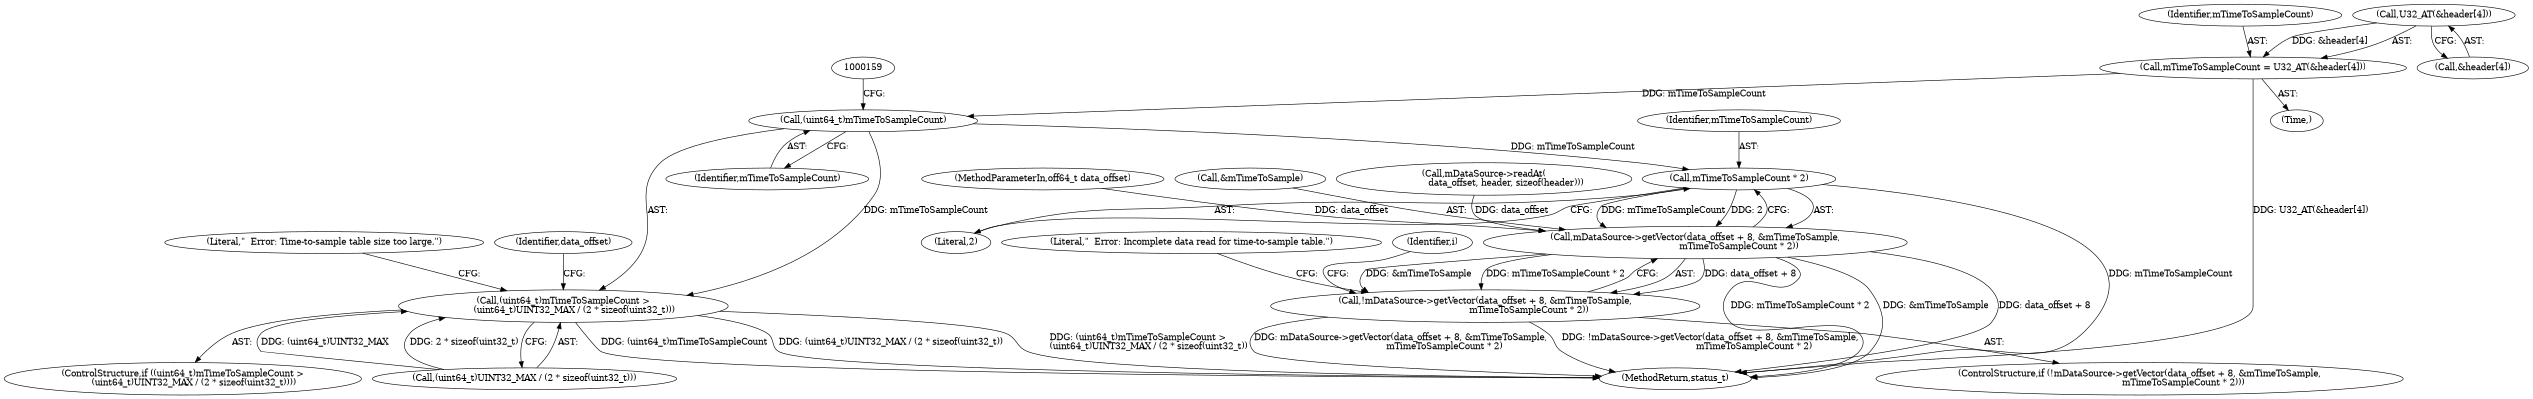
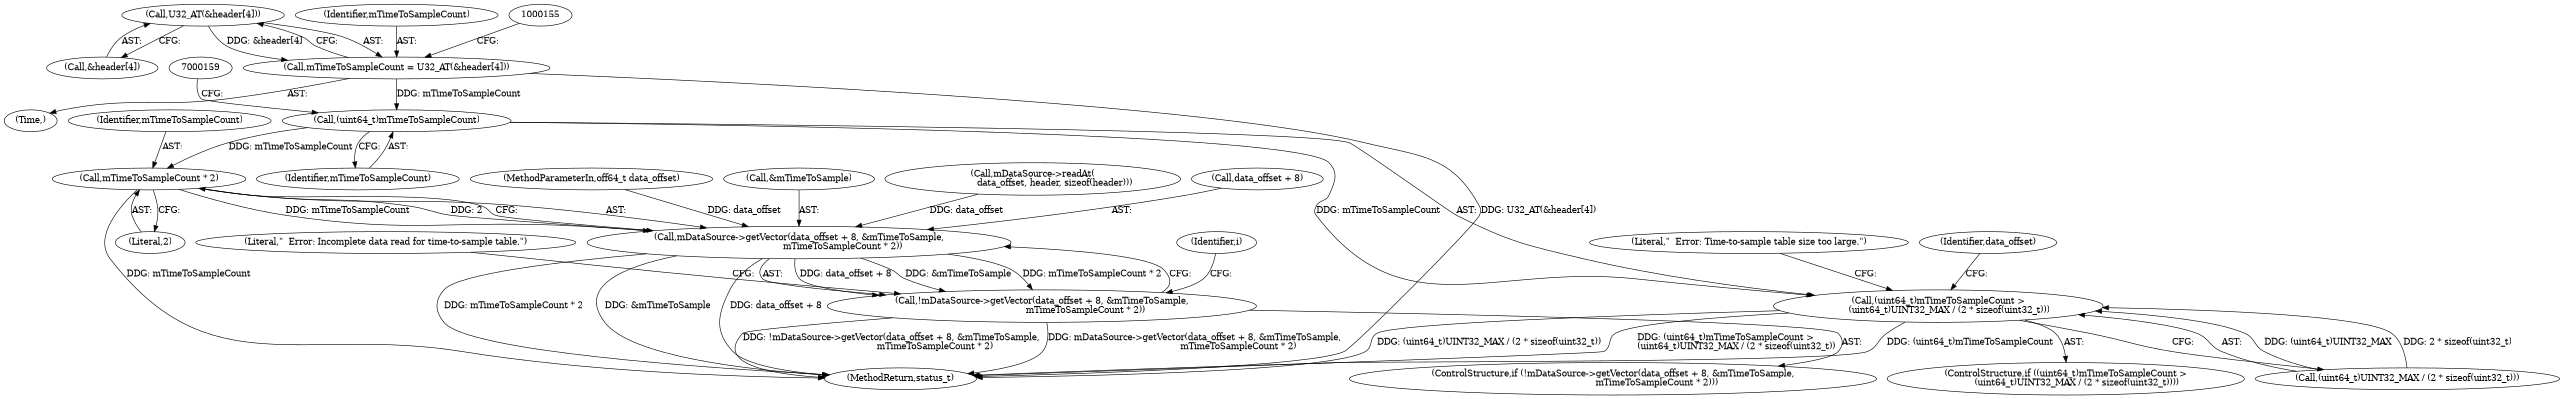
node "1000155": added
edge "(Call,mTimeToSampleCount = U32_AT(&header[4]))" -> "(Call,U32_AT(&header[4]))": added, label "CFG:"
node "1000159": label "1000159" -> "7000159"
node "(Call,data_offset + 8)": added
